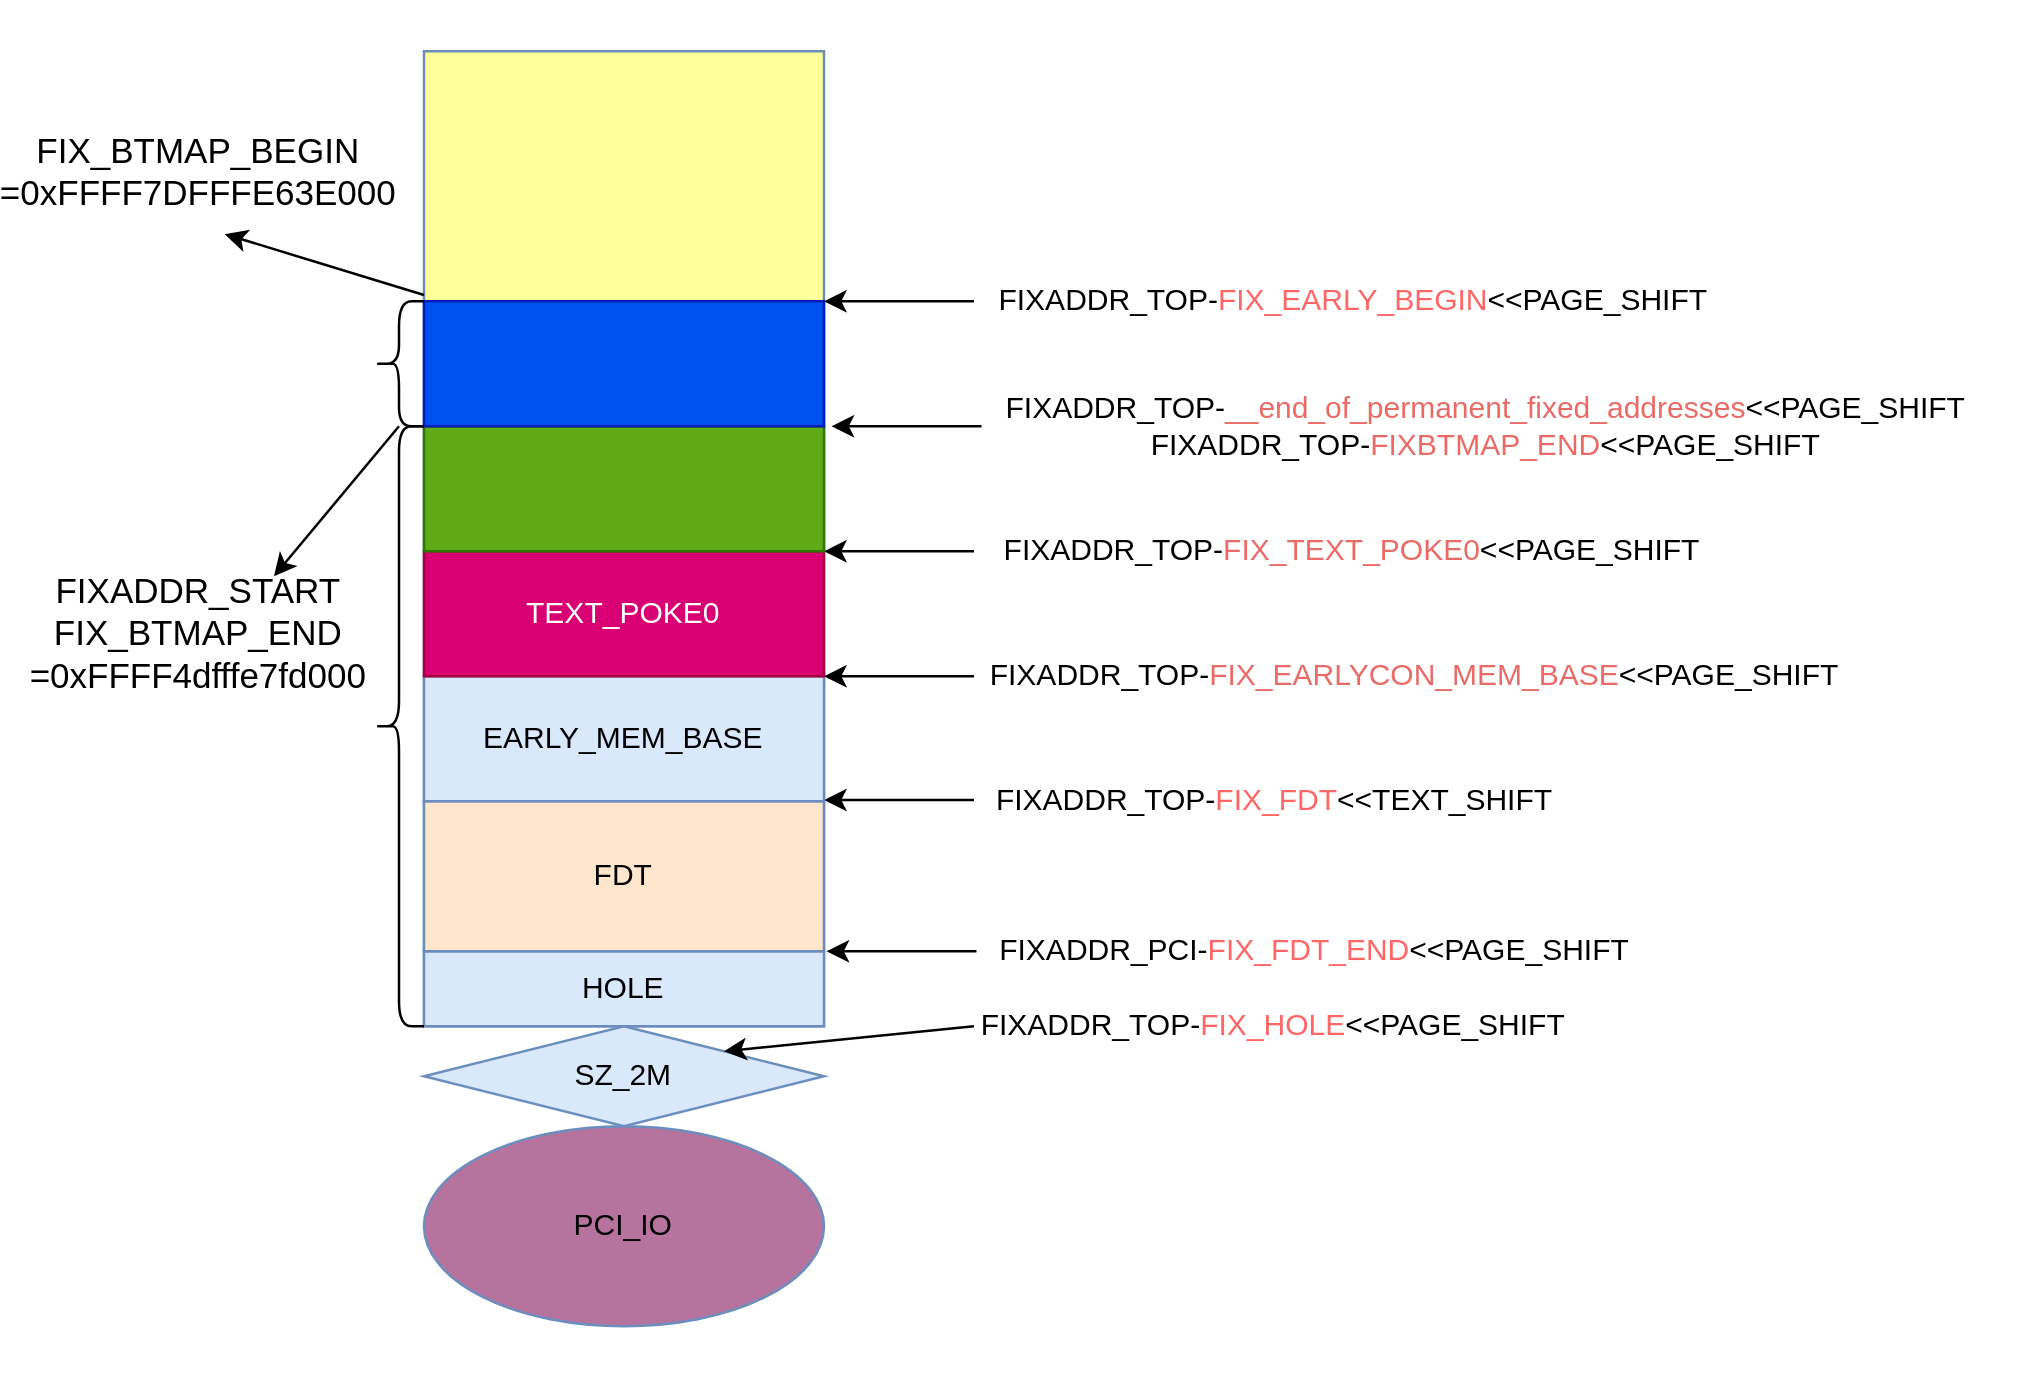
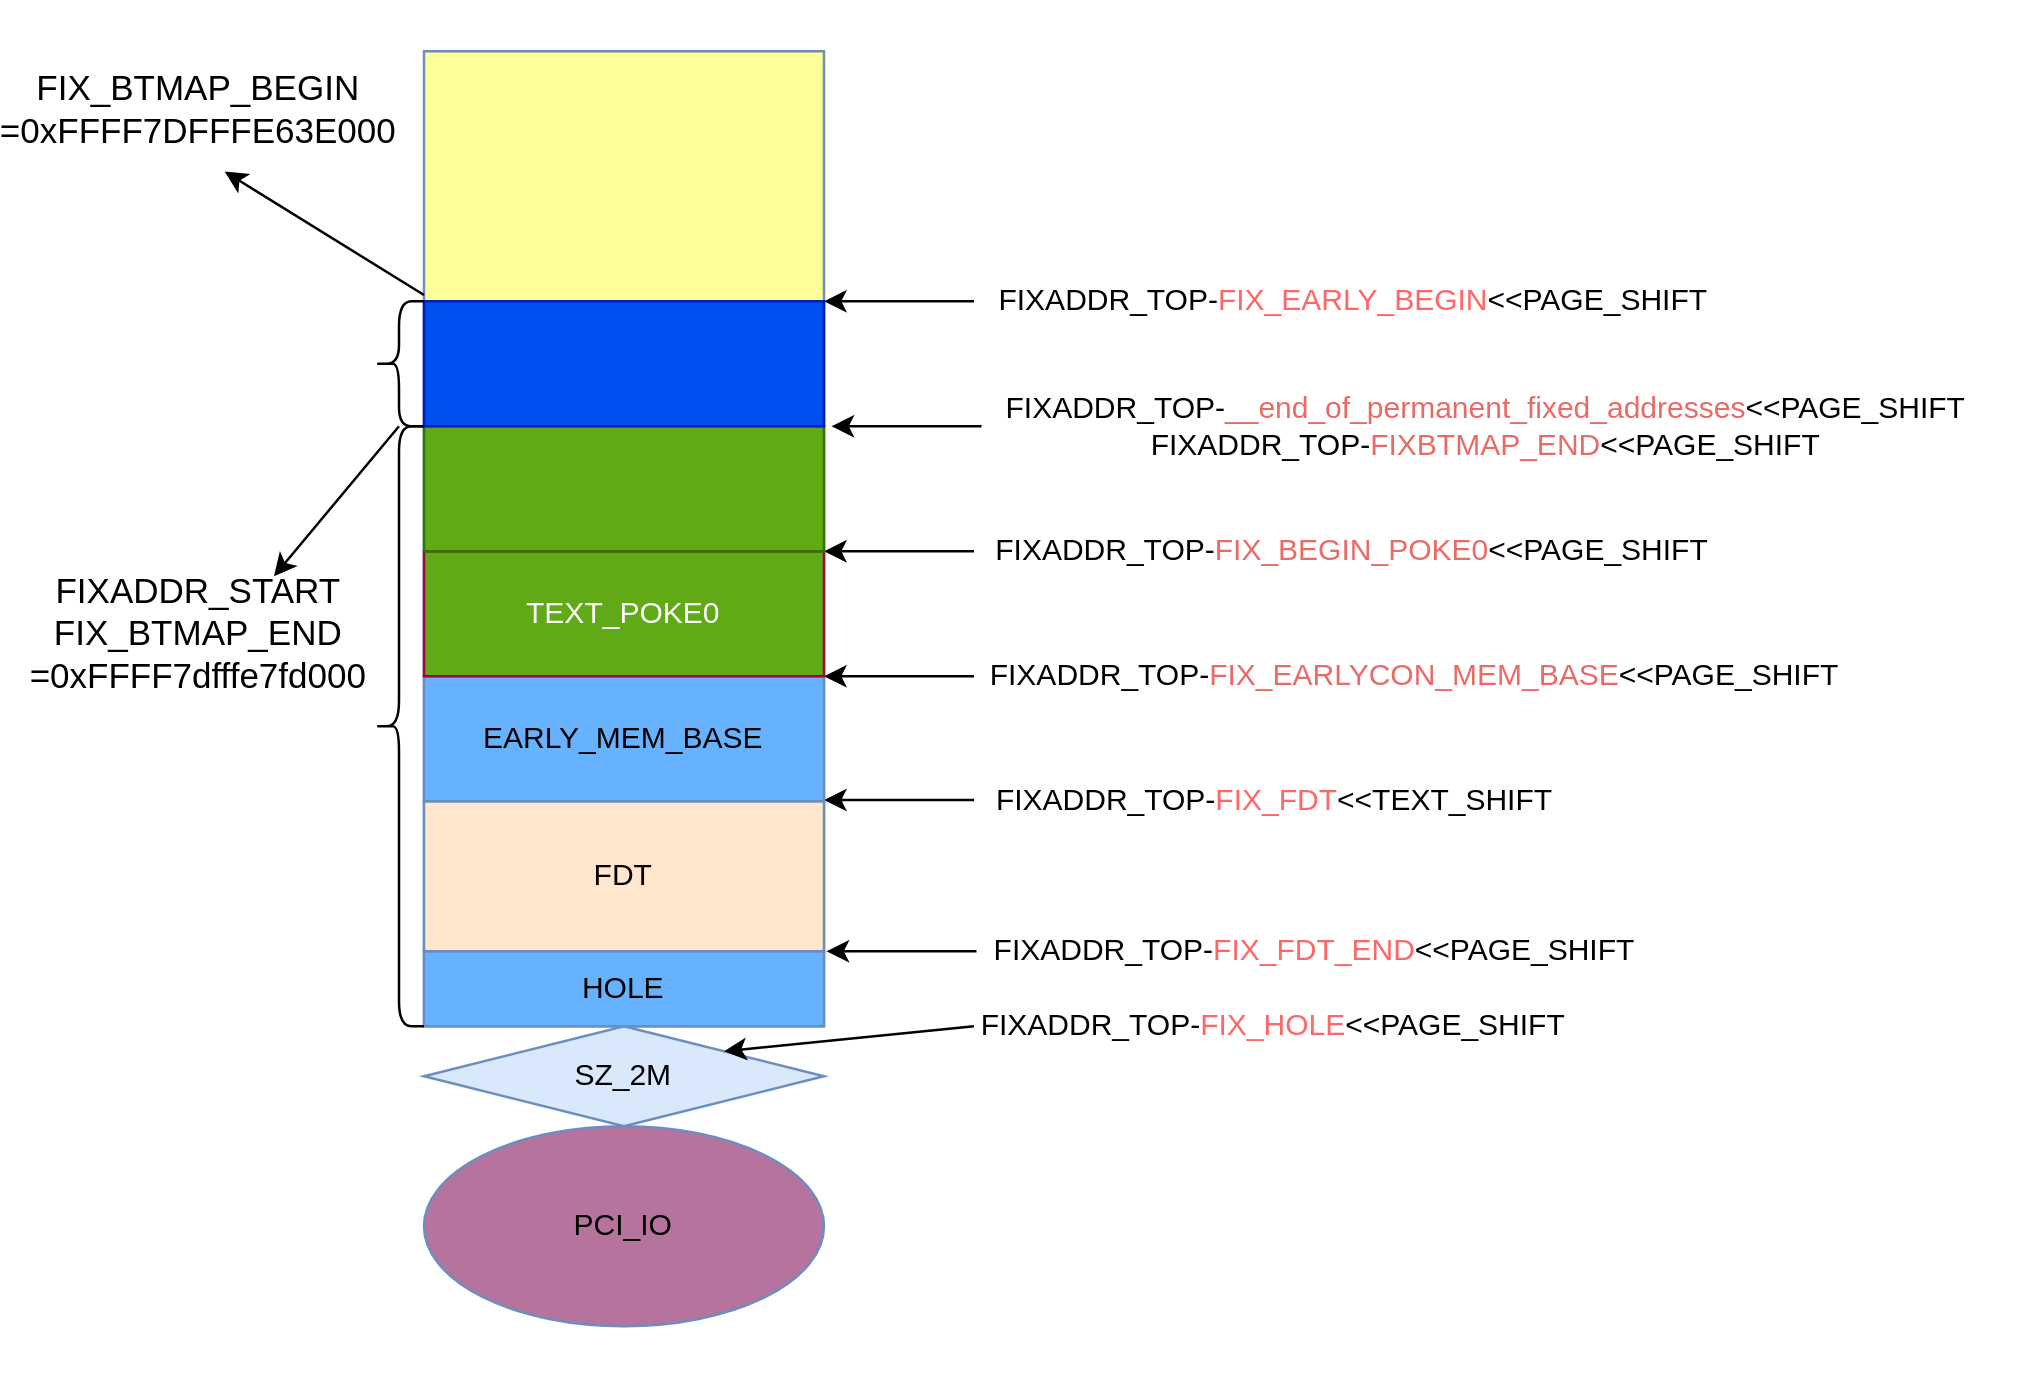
node "FIX_BTMAP_BEGIN =0xFFFF7DFFFE63E000": moved (199, 170) -> (199, 108)
node "FIXADDR_TOP-FIX_TEXT_POKE0<<PAGE_SHIFT": label "FIXADDR_TOP-FIX_TEXT_POKE0<<PAGE_SHIFT" -> "FIXADDR_TOP-FIX_BEGIN_POKE0<<PAGE_SHIFT"
node "TEXT_POKE0": fillcolor #d80073 -> #60a917
node "FIXADDR_START FIX_BTMAP_END =0xFFFF4dfffe7fd000": label "FIXADDR_START FIX_BTMAP_END =0xFFFF4dfffe7fd000" -> "FIXADDR_START FIX_BTMAP_END =0xFFFF7dfffe7fd000"
node "EARLY_MEM_BASE": fillcolor #dae8fc -> #66b2ff
node "FIXADDR_PCI-FIX_FDT_END<<PAGE_SHIFT": label "FIXADDR_PCI-FIX_FDT_END<<PAGE_SHIFT" -> "FIXADDR_TOP-FIX_FDT_END<<PAGE_SHIFT"
node "HOLE": fillcolor #dae8fc -> #66b2ff
